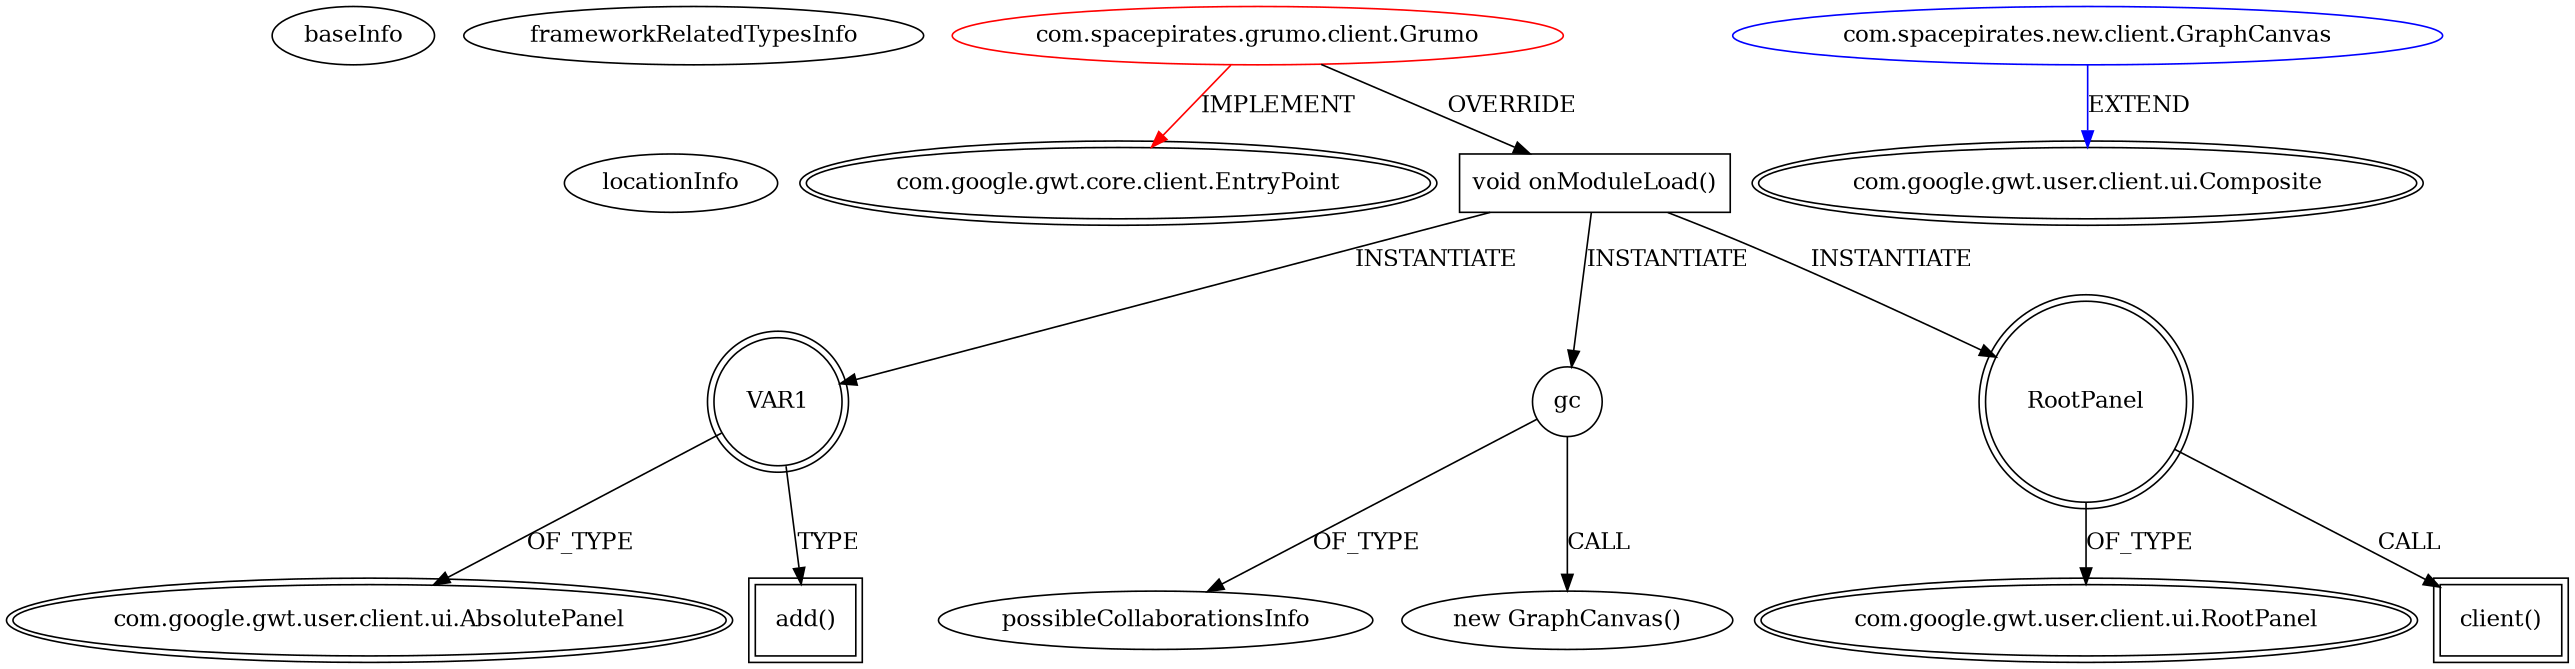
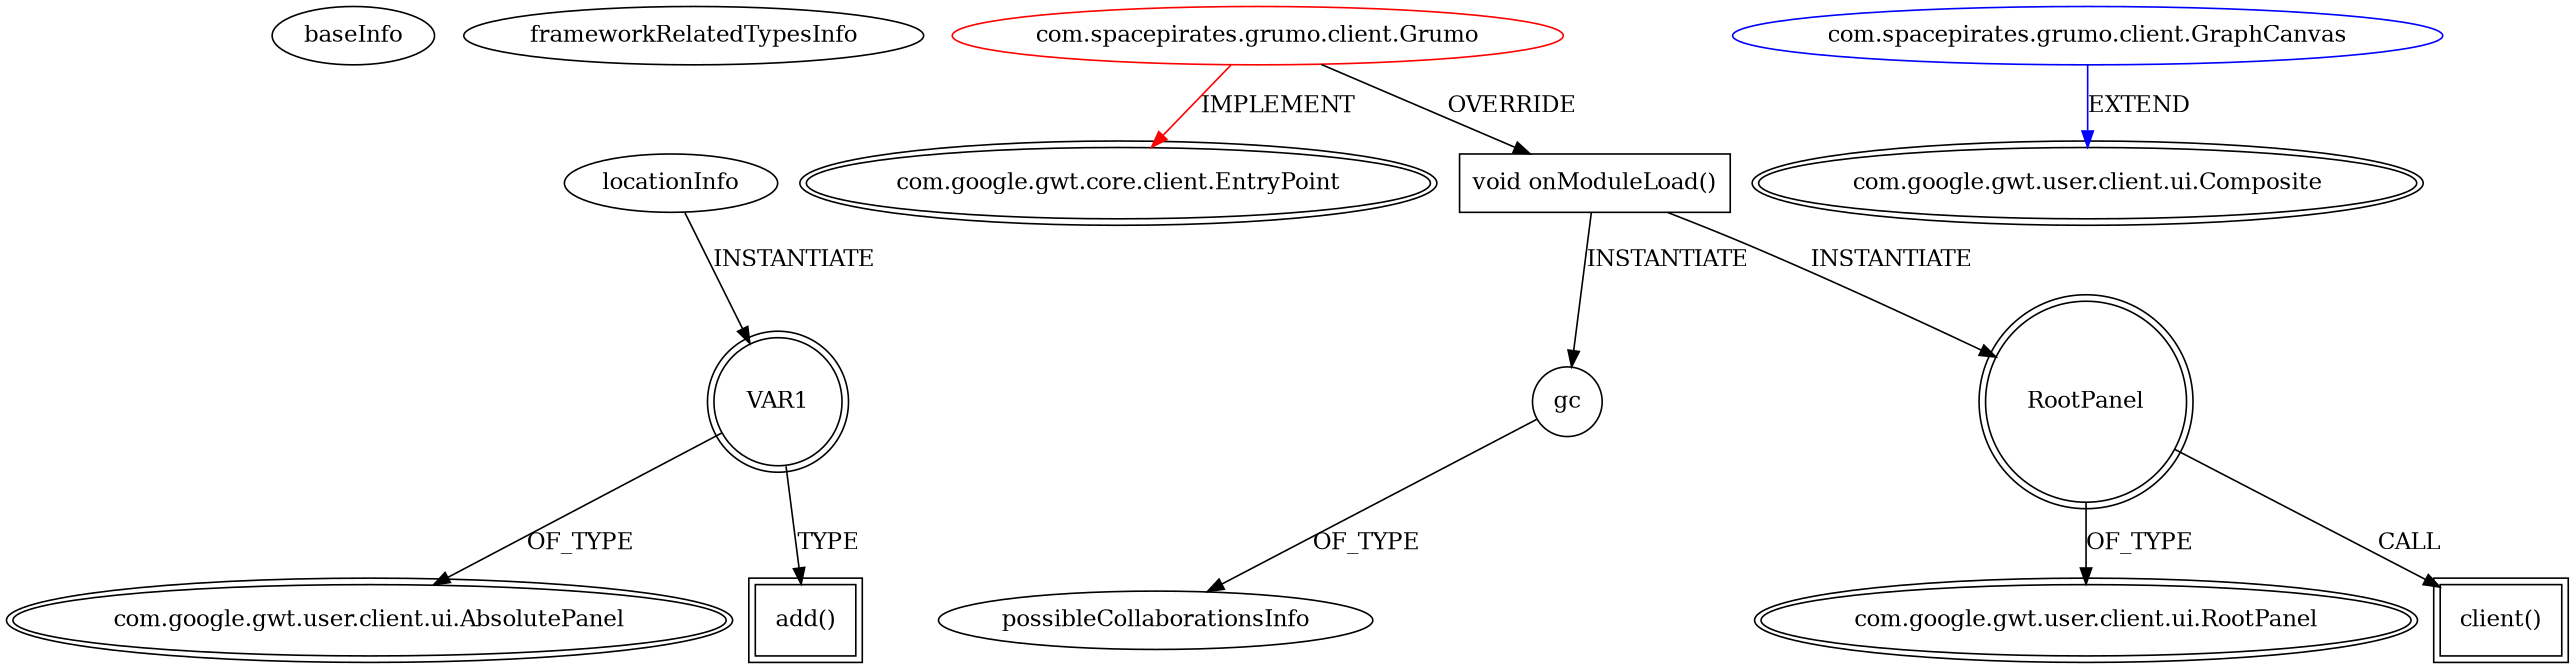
node "com.spacepirates.new.client.GraphCanvas": label "com.spacepirates.new.client.GraphCanvas" -> "com.spacepirates.grumo.client.GraphCanvas"
edge "void onModuleLoad()" -> "VAR1": now "locationInfo" -> "VAR1"
node "new GraphCanvas()": removed
